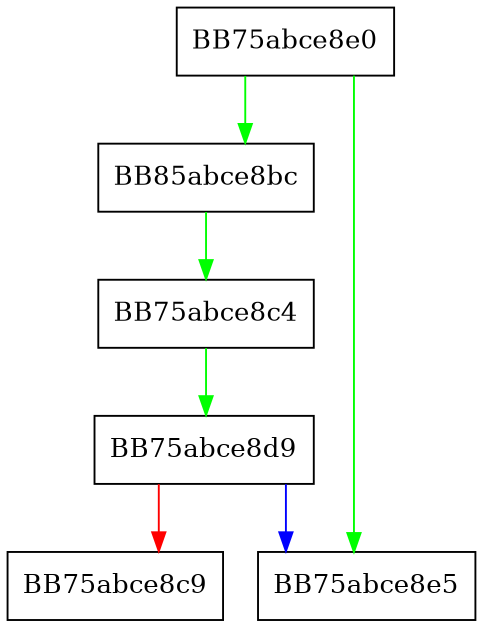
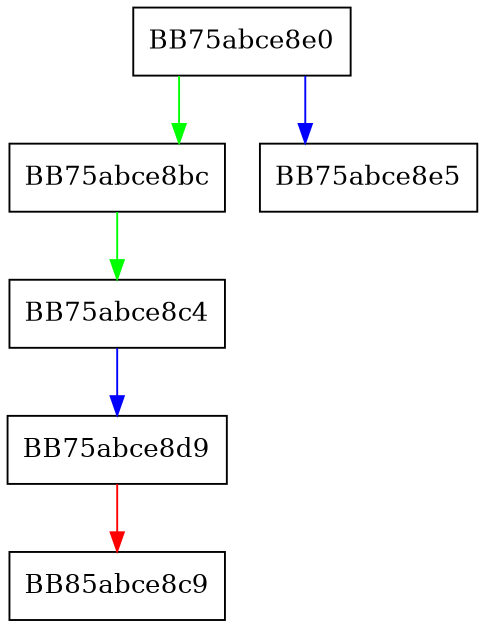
node "BB85abce8bc": label "BB85abce8bc" -> "BB75abce8bc"
edge "BB75abce8e0" -> "BB75abce8e5": color green -> blue
edge "BB75abce8c4" -> "BB75abce8d9": color green -> blue
edge "BB75abce8d9" -> "BB75abce8e5": removed
node "BB75abce8c9": label "BB75abce8c9" -> "BB85abce8c9"
